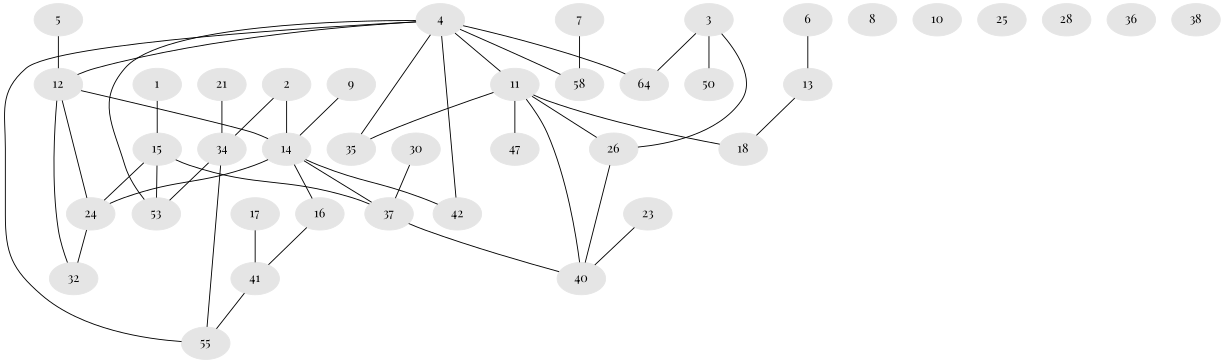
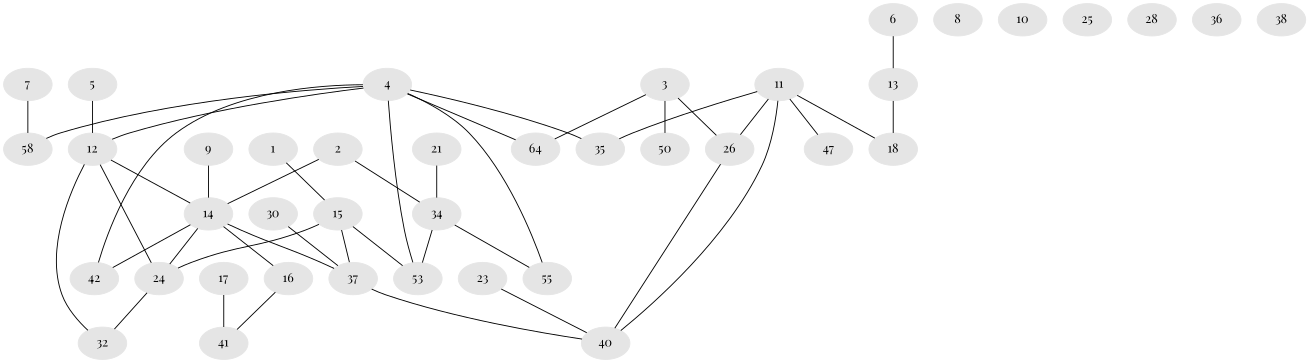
edge "4" -- "11": removed
edge "41" -- "55": removed
